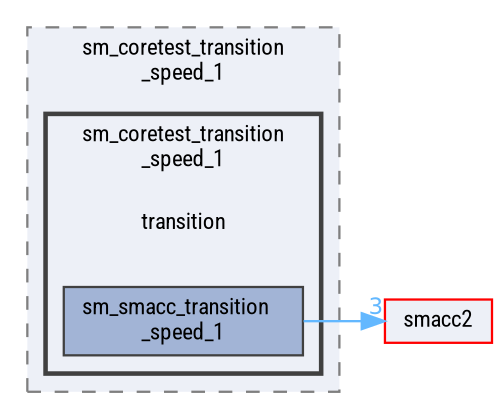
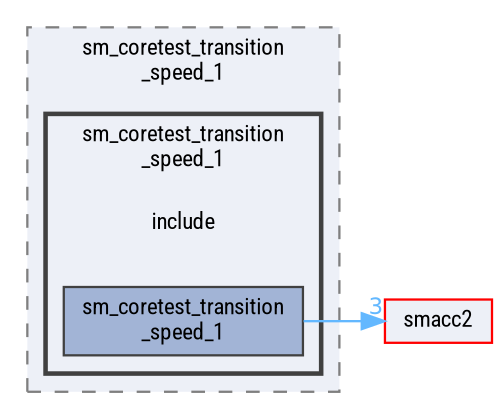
node "transition": label "transition" -> "include"
node "sm_smacc_transition _speed_1": label "sm_smacc_transition _speed_1" -> "sm_coretest_transition _speed_1"
